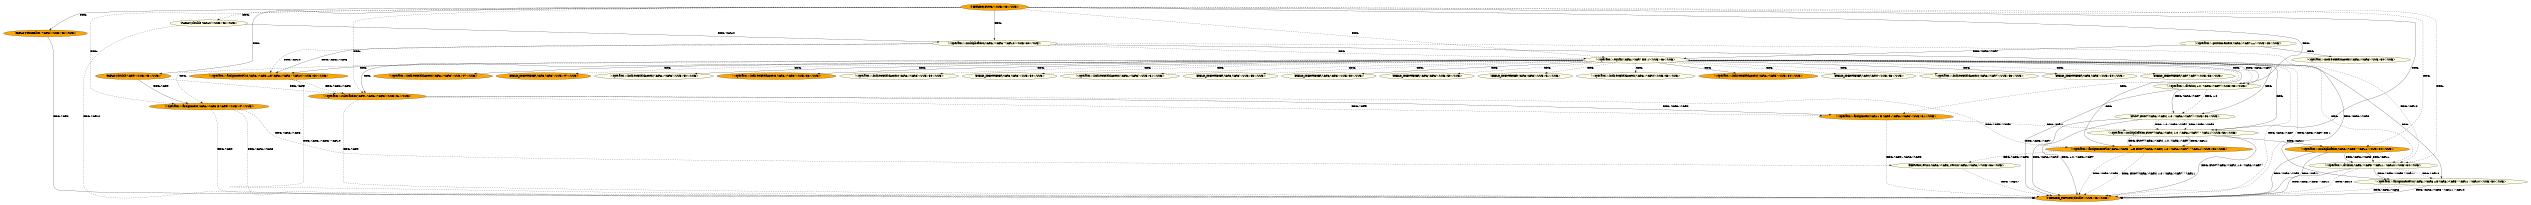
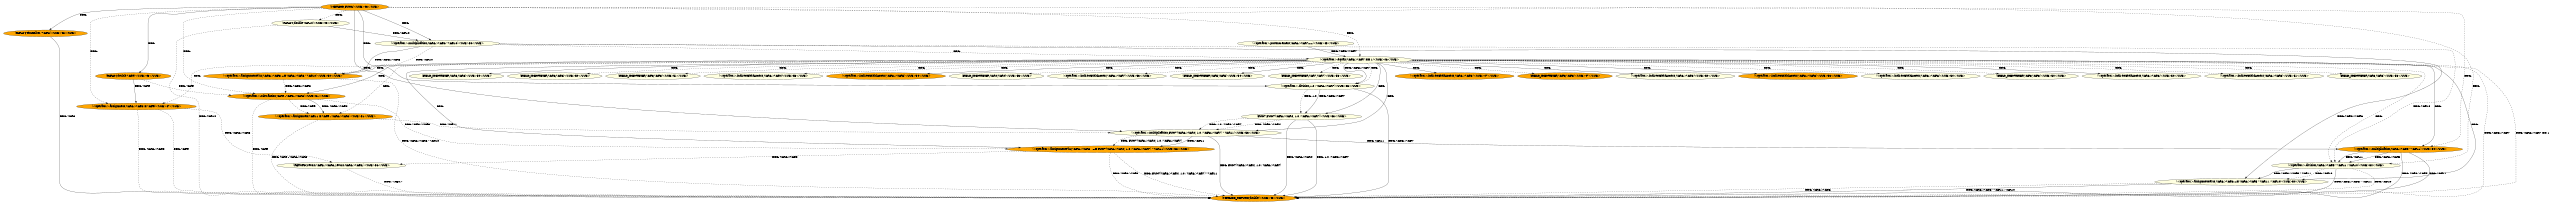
edge "(<operator>.postIncrement,VAR8->VAR7++)<SUB>45</SUB>" -> "(<operator>.indirectFieldAccess,VAR8->VAR6)<SUB>50</SUB>": now "(<operator>.equals,VAR8->VAR7 == 1)<SUB>46</SUB>" -> "(<operator>.indirectFieldAccess,VAR8->VAR6)<SUB>50</SUB>"
edge "(<operator>.equals,VAR8->VAR7 == 1)<SUB>46</SUB>" -> "(<operator>.multiplication,VAR8->VAR5 * VAR11)<SUB>54</SUB>": added, label "CDG:"
